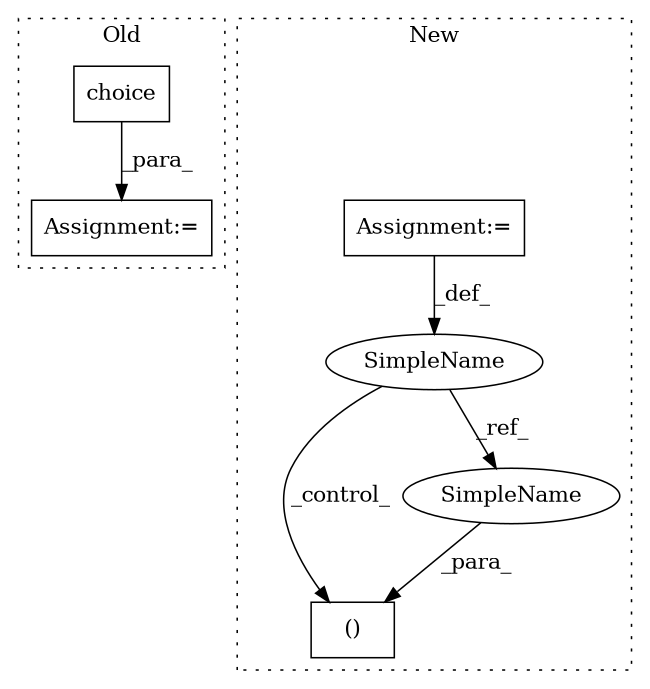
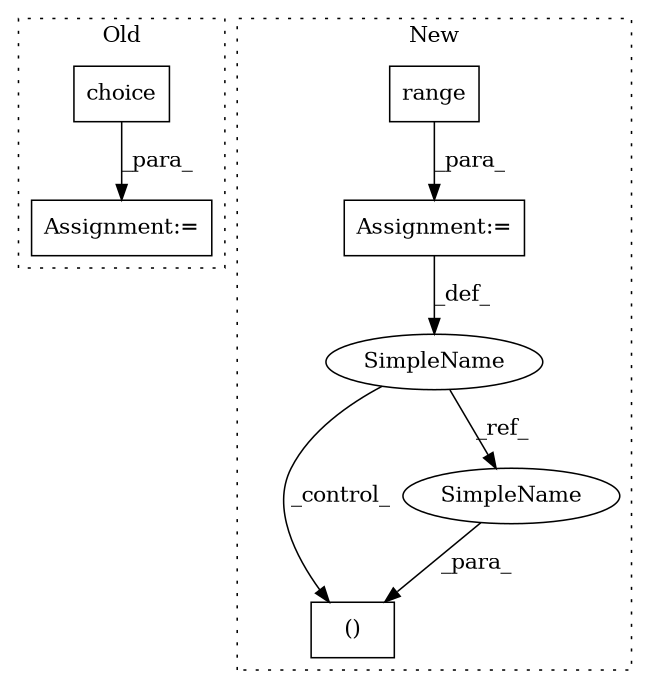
node "range": added
